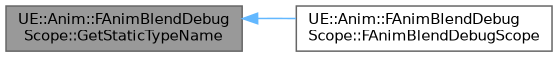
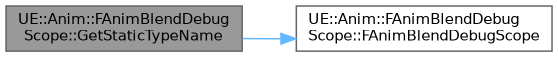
edge "UE::Anim::FAnimBlendDebug Scope::FAnimBlendDebugScope" -> "UE::Anim::FAnimBlendDebug Scope::GetStaticTypeName": reversed
